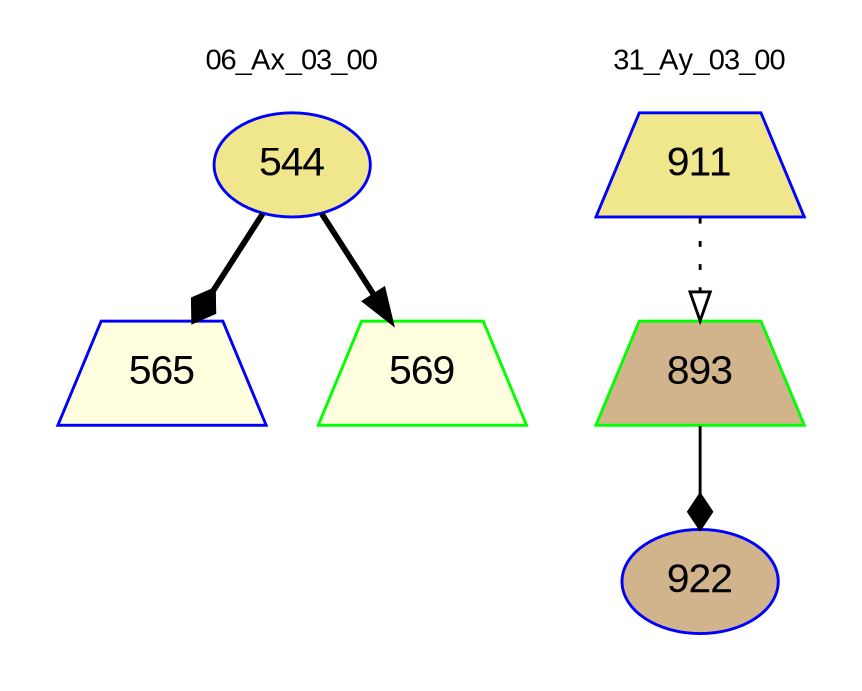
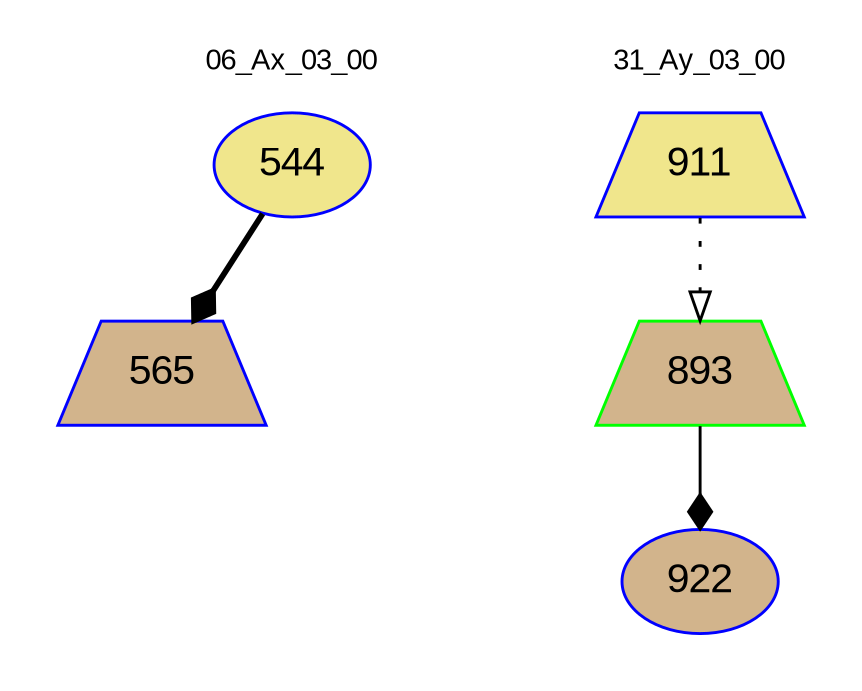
node "565": fillcolor lightyellow -> tan
node "569": removed
